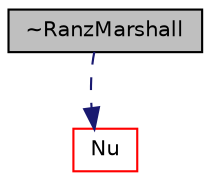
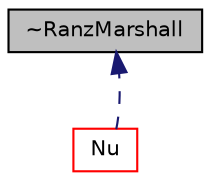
edge "~RanzMarshall" -> "Nu": reversed
